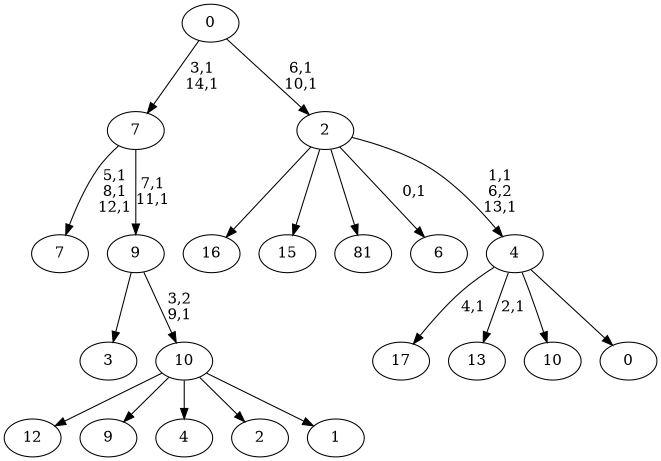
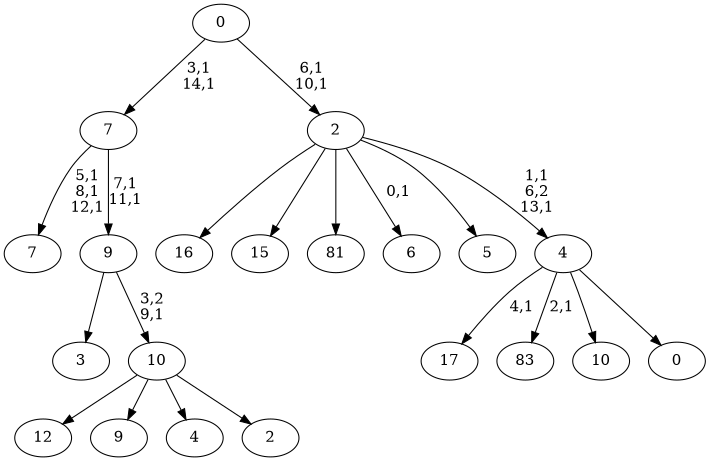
node "5": added
node "13": label "13" -> "83"
node "1": removed
